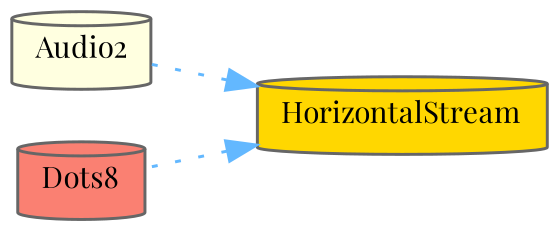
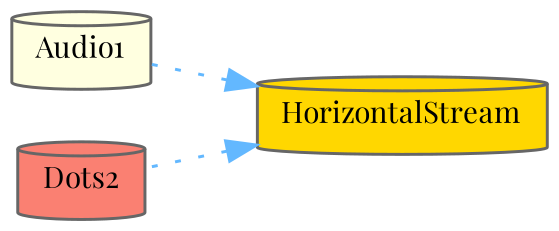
node "Audio2": label "Audio2" -> "Audio1"
node "Dots8": label "Dots8" -> "Dots2"
